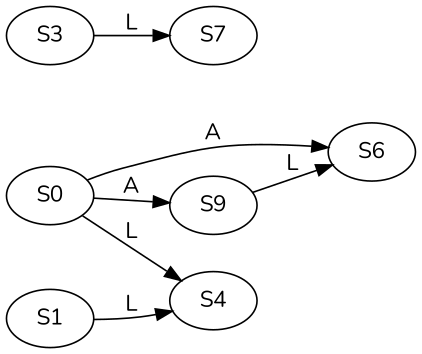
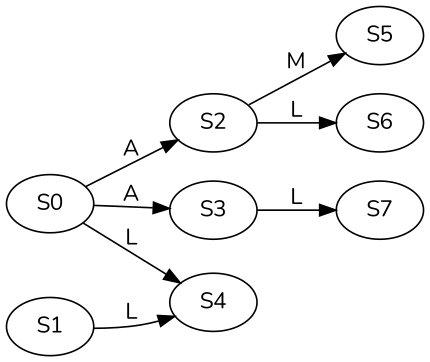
node "S5": added
edge "S0" -> "S6": now "S0" -> "S3"
node "S9": label "S9" -> "S2"
